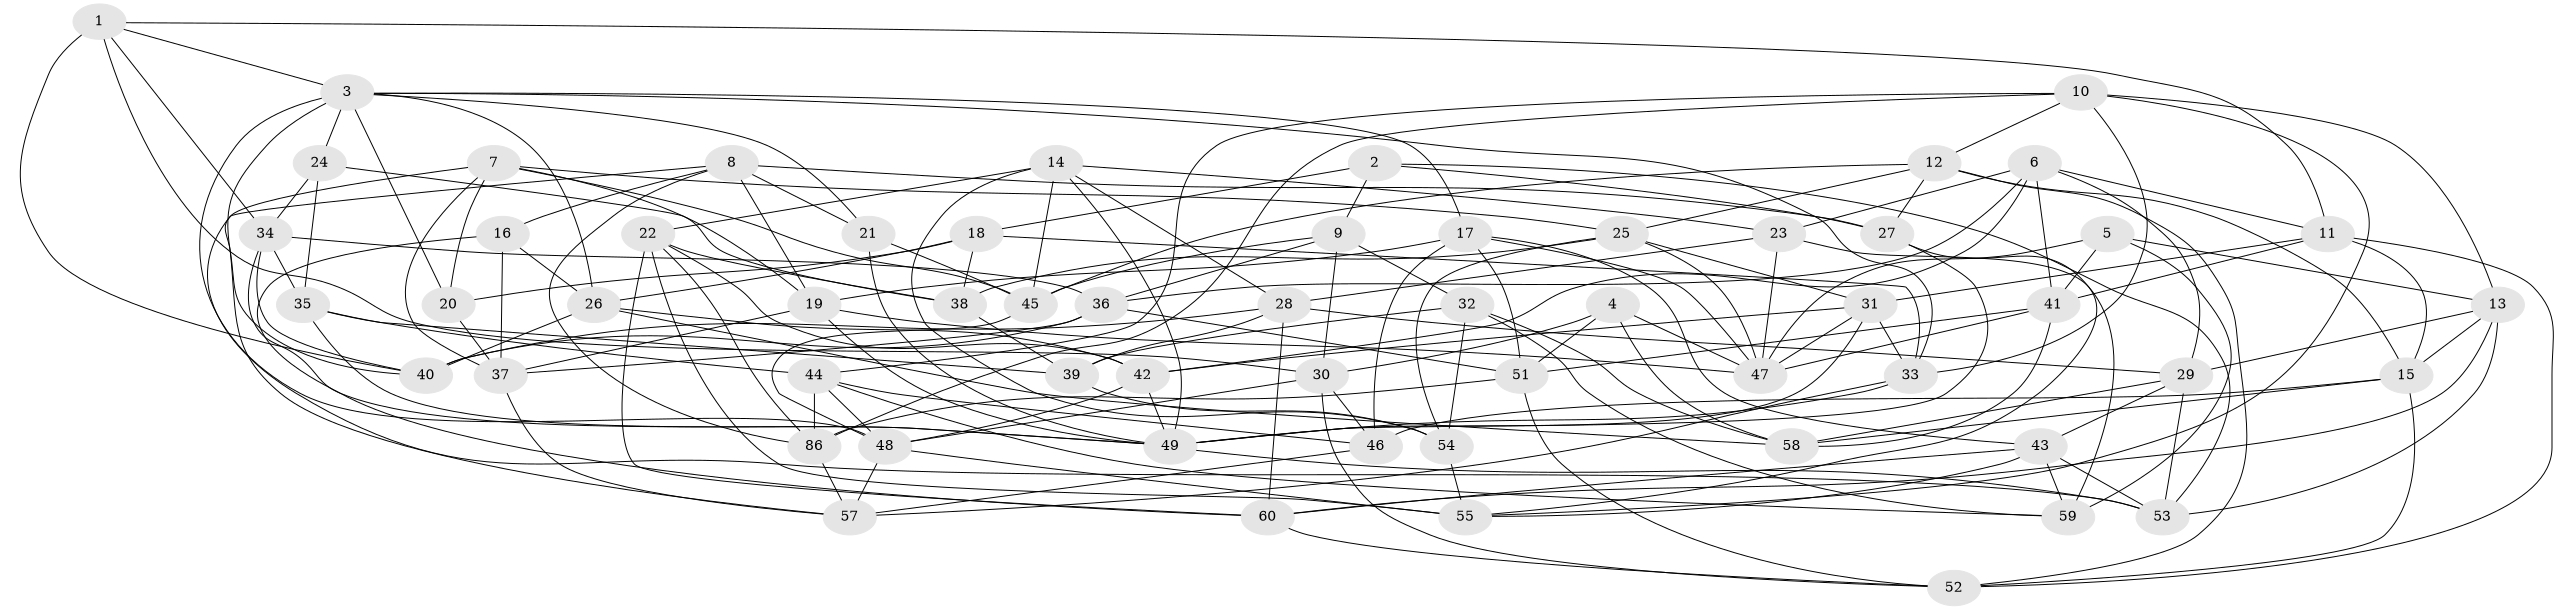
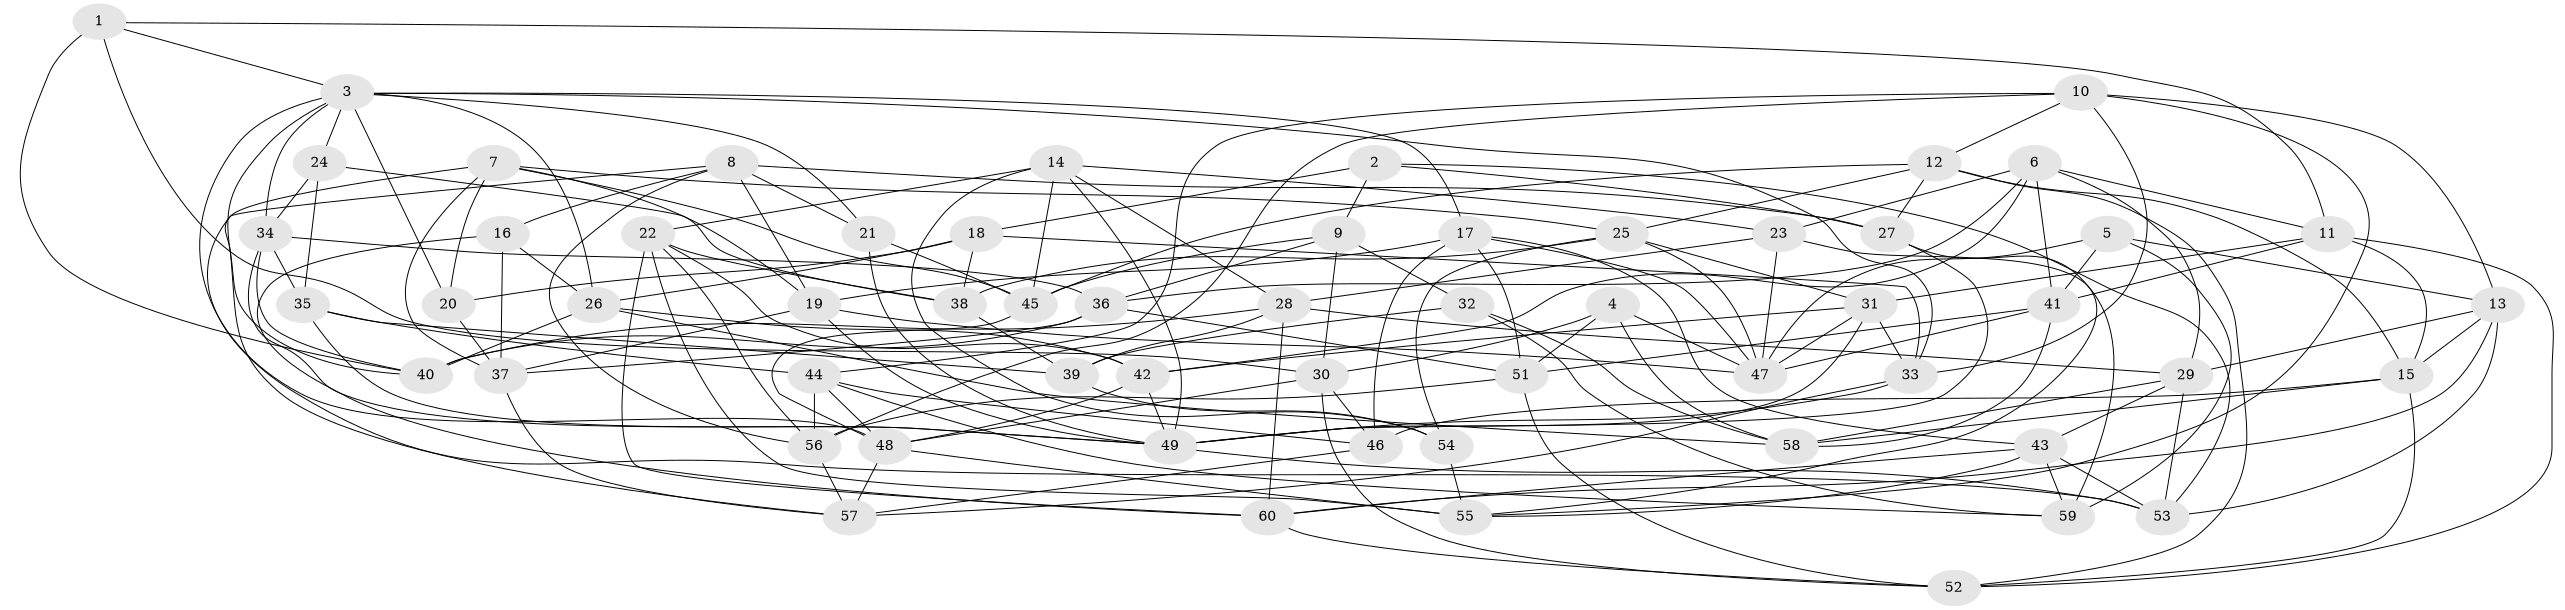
edge "1" -- "34": now "3" -- "34"
edge "32" -- "54": removed
node "86": label "86" -> "56"
